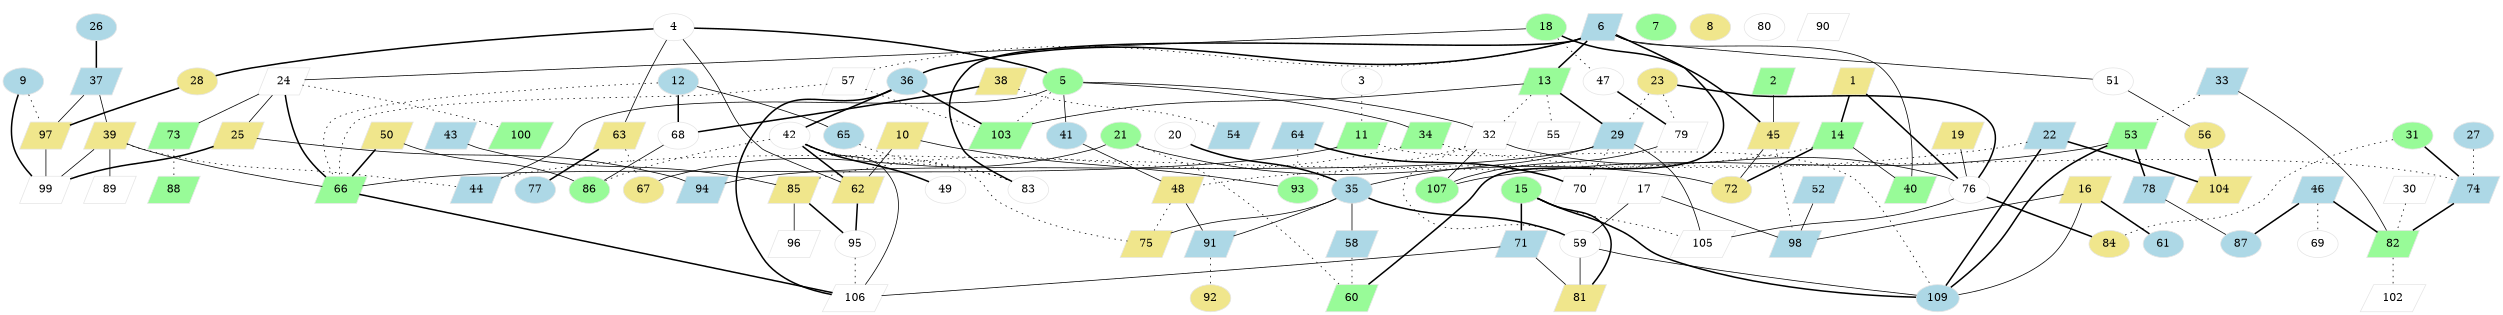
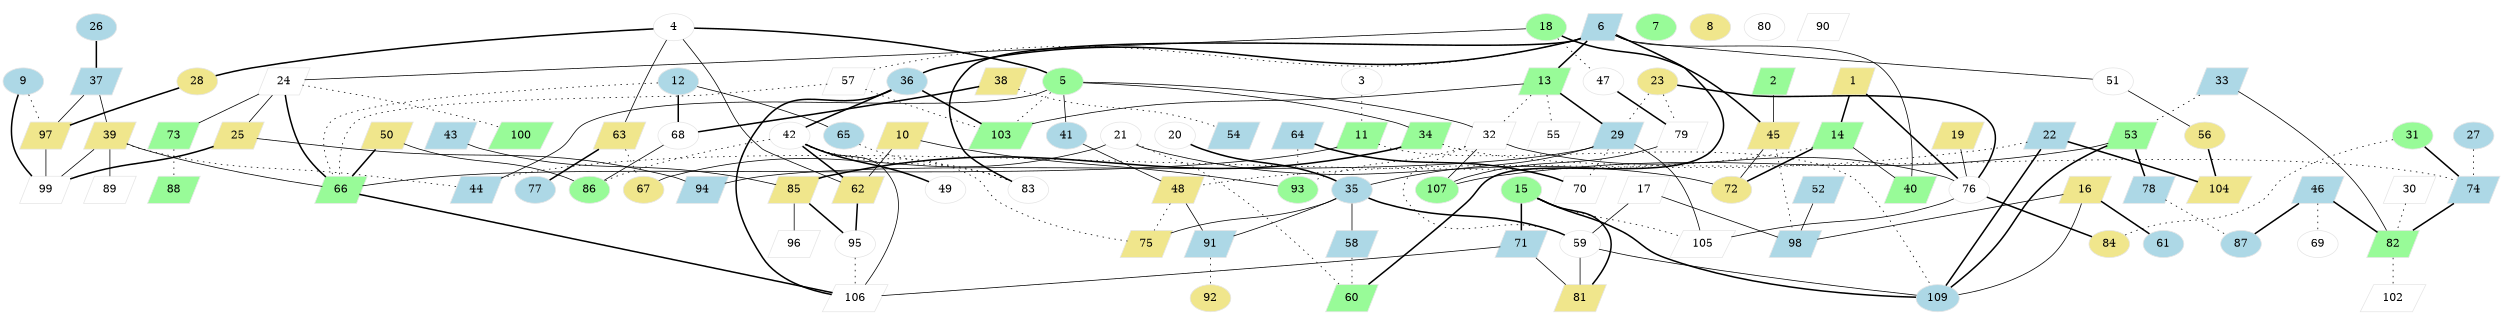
node "21": fillcolor palegreen -> white
edge "34" -- "85": style dotted -> bold
edge "78" -- "87": style solid -> dotted
